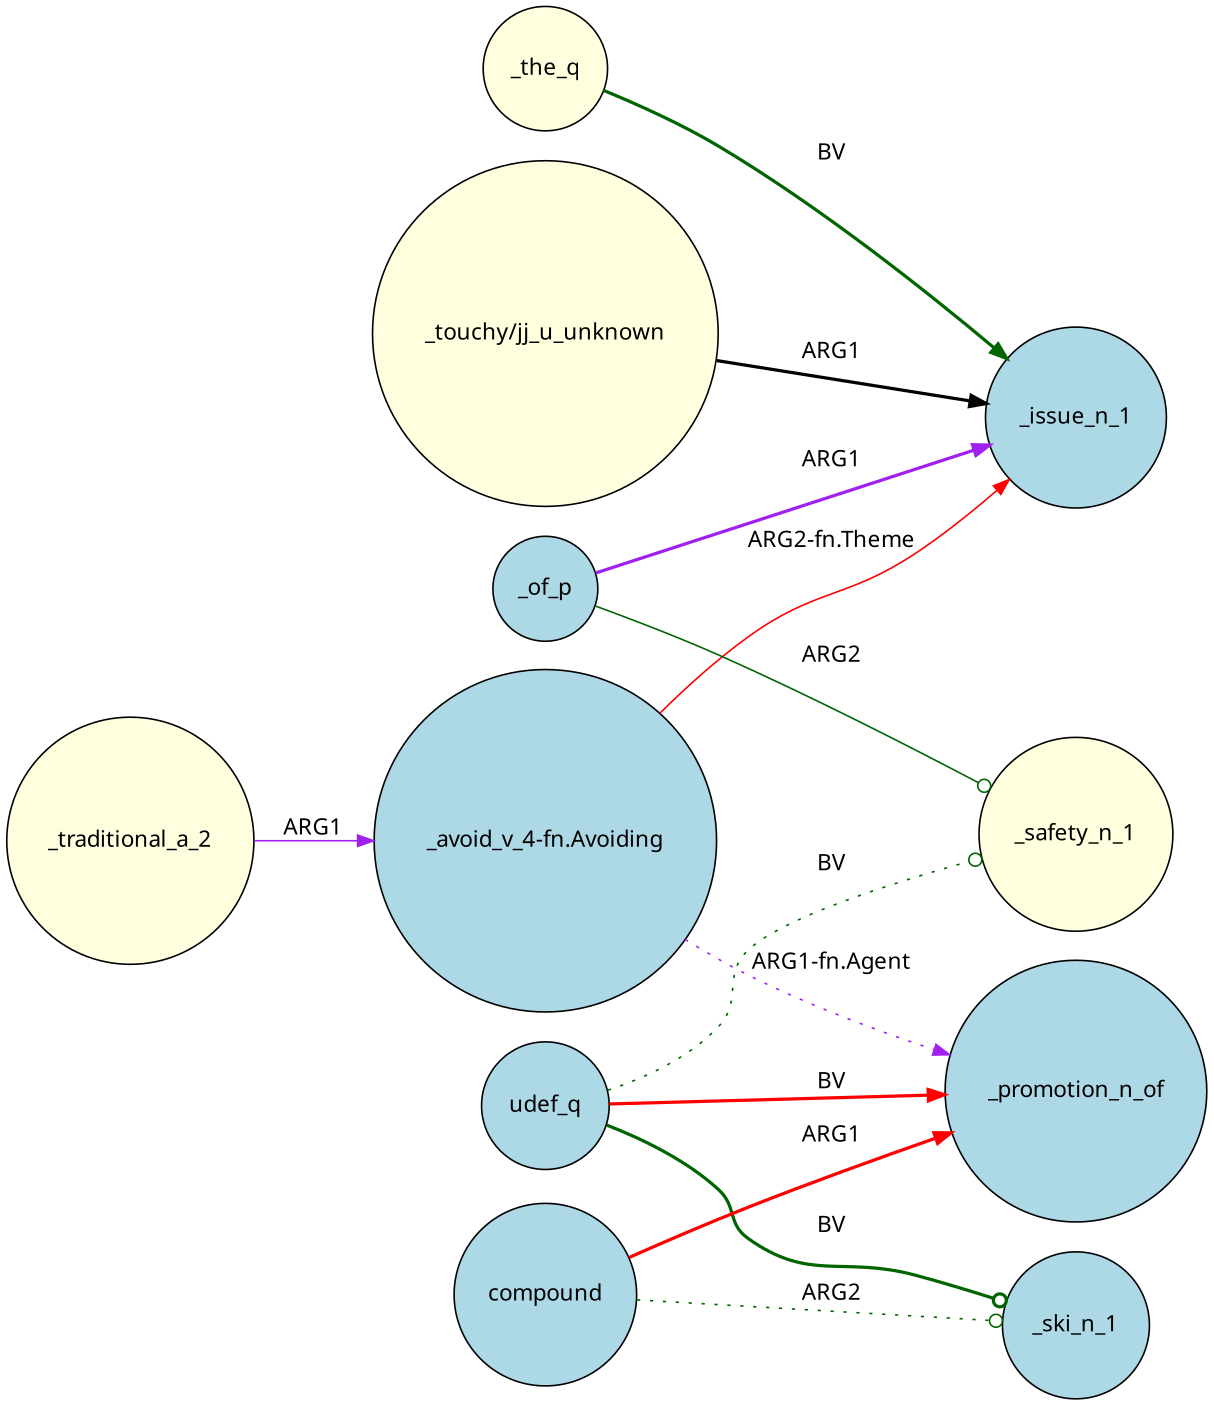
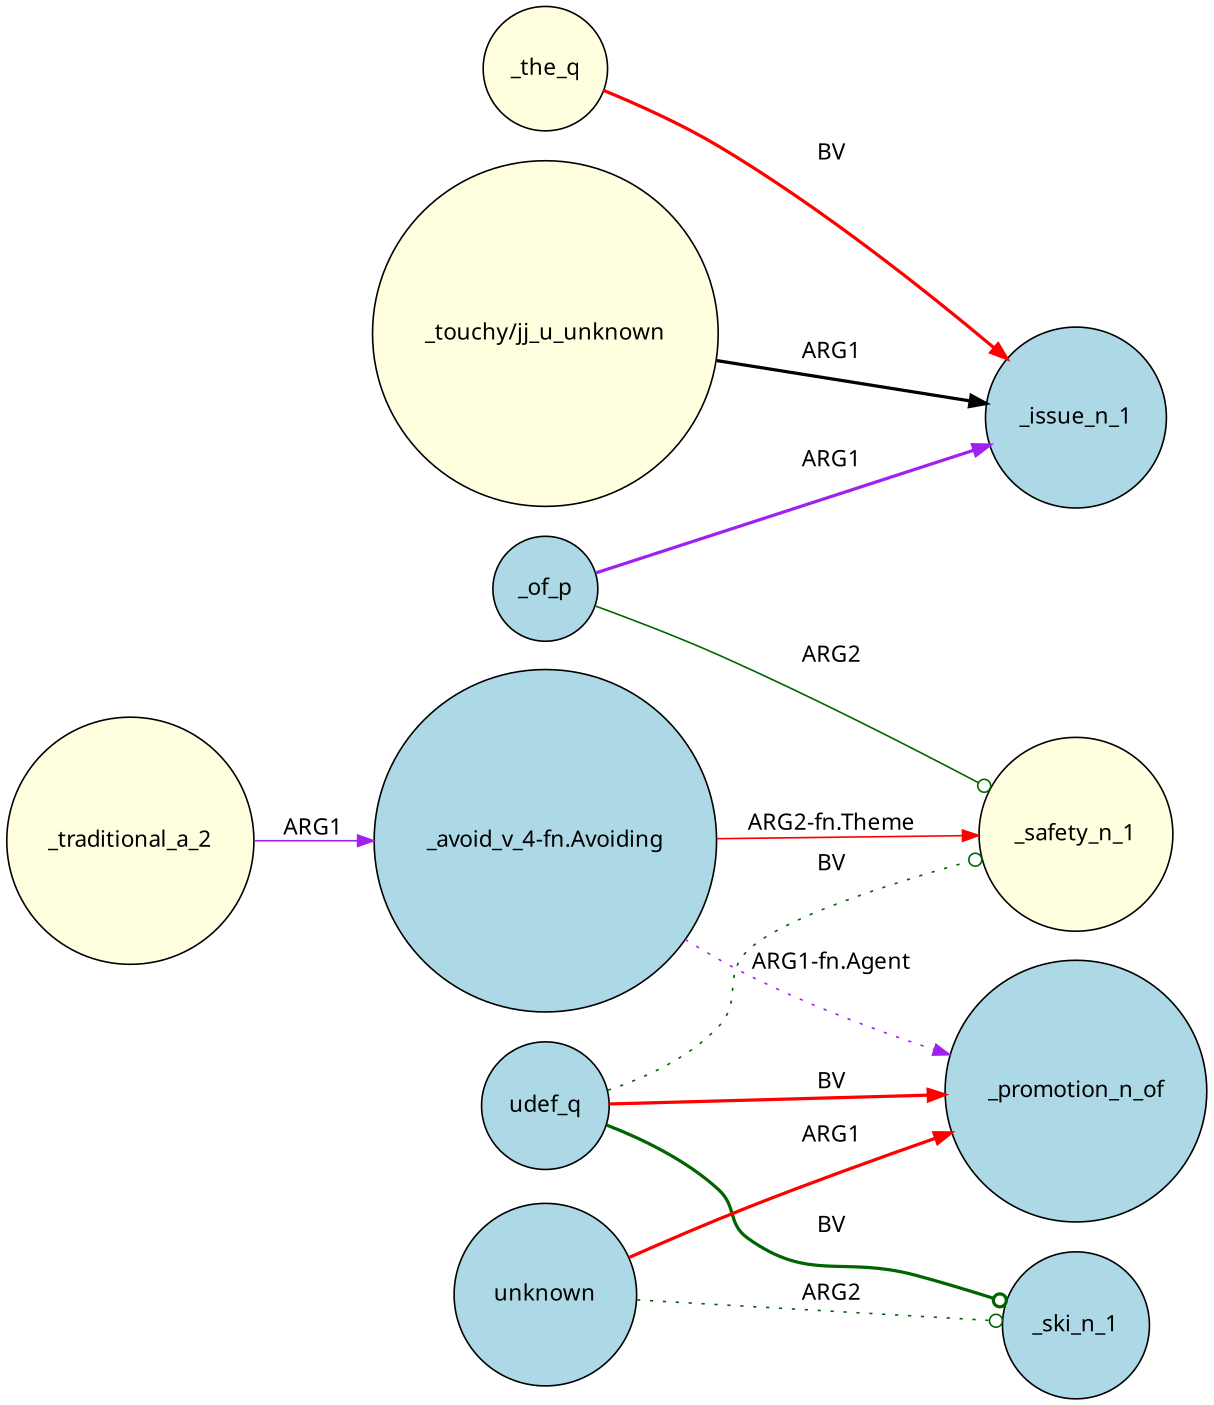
edge "_the_q" -> "_issue_n_1": color darkgreen -> red
edge "_avoid_v_4-fn.Avoiding" -> "_issue_n_1": now "_avoid_v_4-fn.Avoiding" -> "_safety_n_1"
node "compound": label "compound" -> "unknown"
